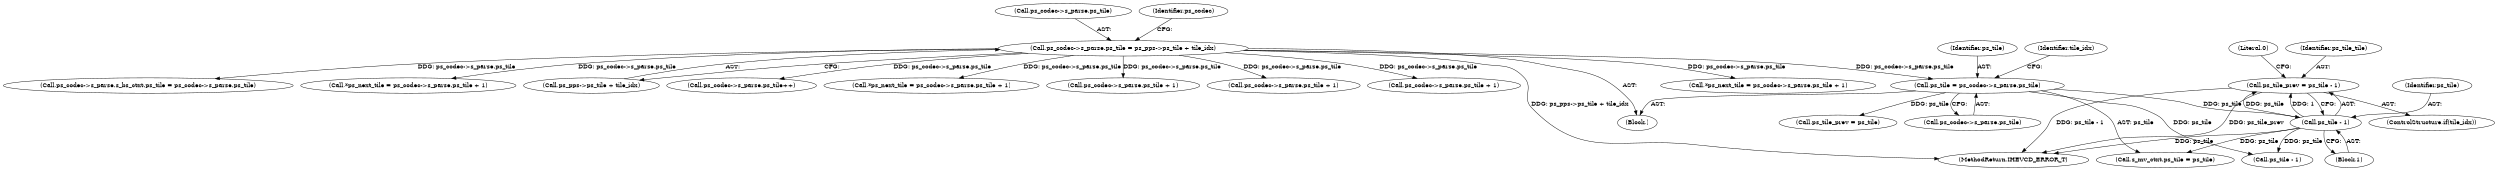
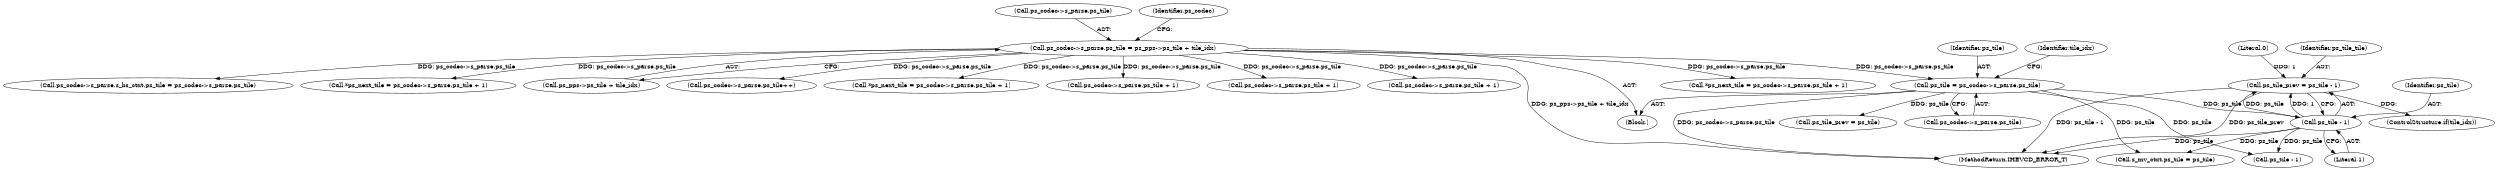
edge "(Literal,0)" -> "(Call,ps_tile_prev = ps_tile - 1)": label "CFG: " -> "DDG: 1"
edge "(Call,ps_tile_prev = ps_tile - 1)" -> "(ControlStructure,if(tile_idx))": label "AST: " -> "DDG: "
edge "(Call,ps_tile = ps_codec->s_parse.ps_tile)" -> "(Call,s_mv_ctxt.ps_tile = ps_tile)": label "AST: ps_tile" -> "DDG: ps_tile"
edge "(Call,ps_tile = ps_codec->s_parse.ps_tile)" -> "(MethodReturn,IHEVCD_ERROR_T)": added, label "DDG: ps_codec->s_parse.ps_tile"
node "(Block,1)": label "(Block,1)" -> "(Literal,1)"
